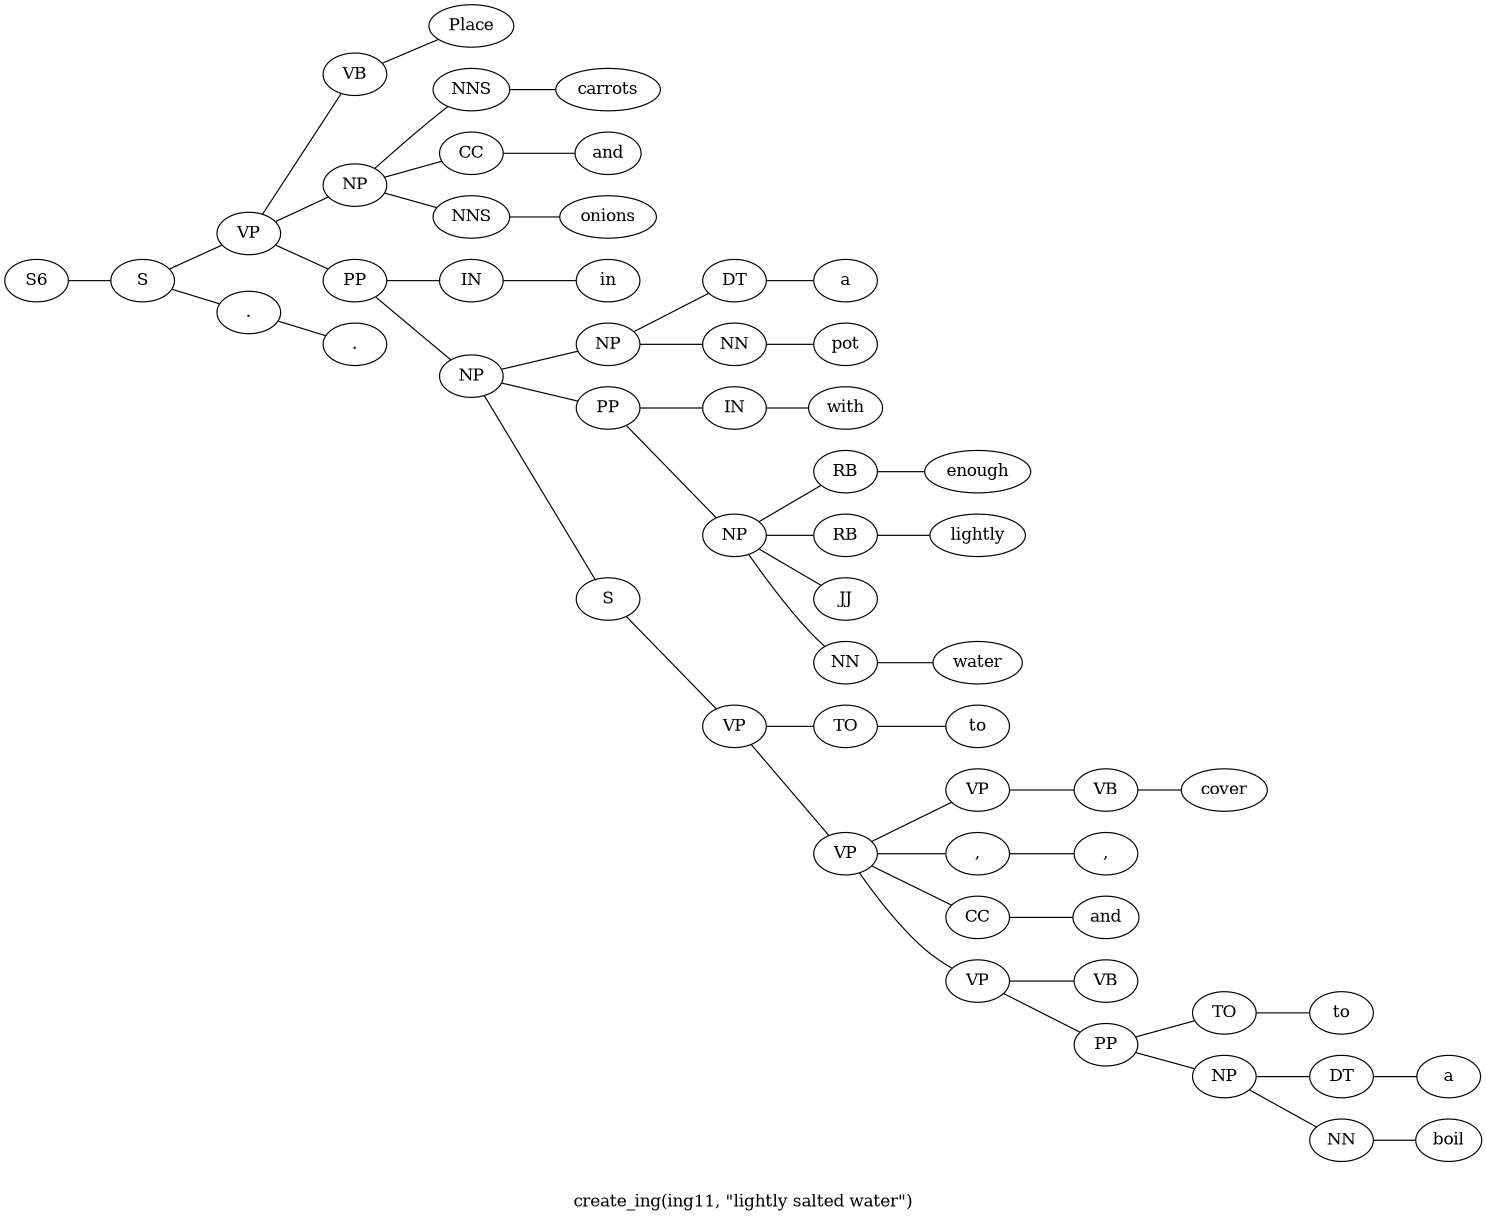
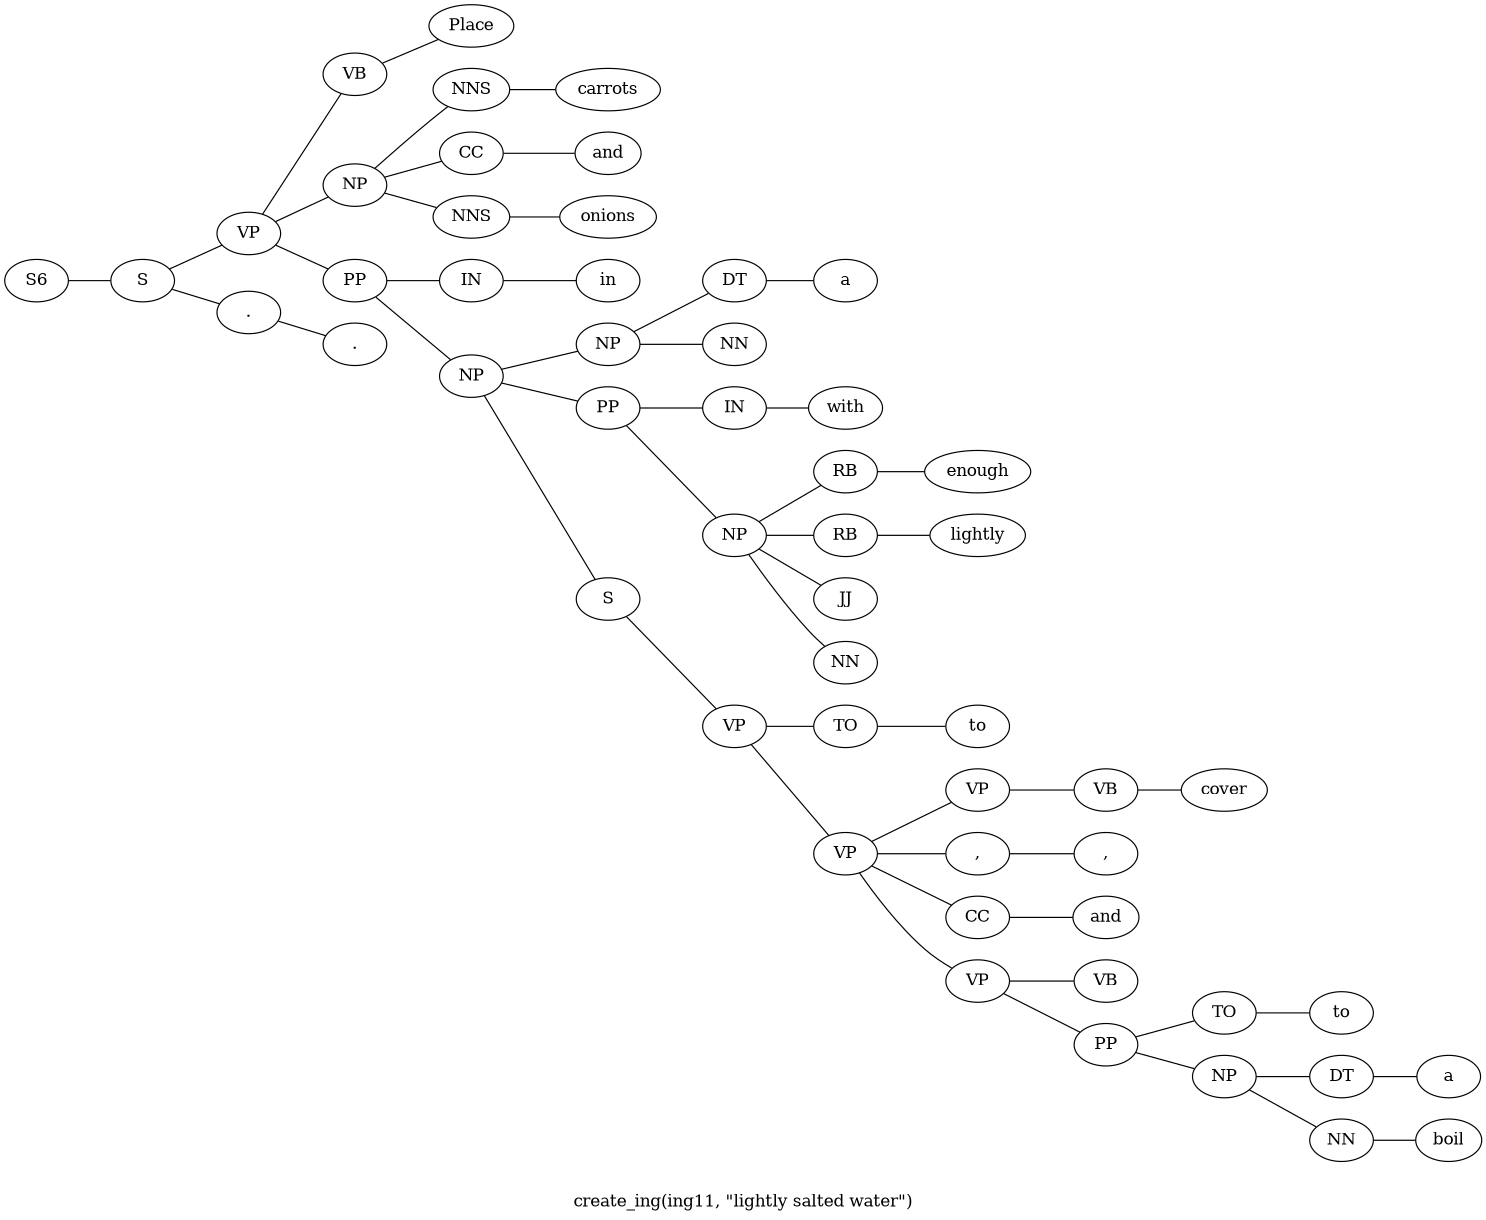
node "pot": removed
node "water": removed
